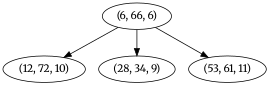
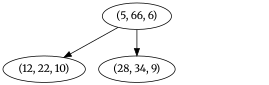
node "(6, 66, 6)": label "(6, 66, 6)" -> "(5, 66, 6)"
node "(12, 72, 10)": label "(12, 72, 10)" -> "(12, 22, 10)"
node "(53, 61, 11)": removed
